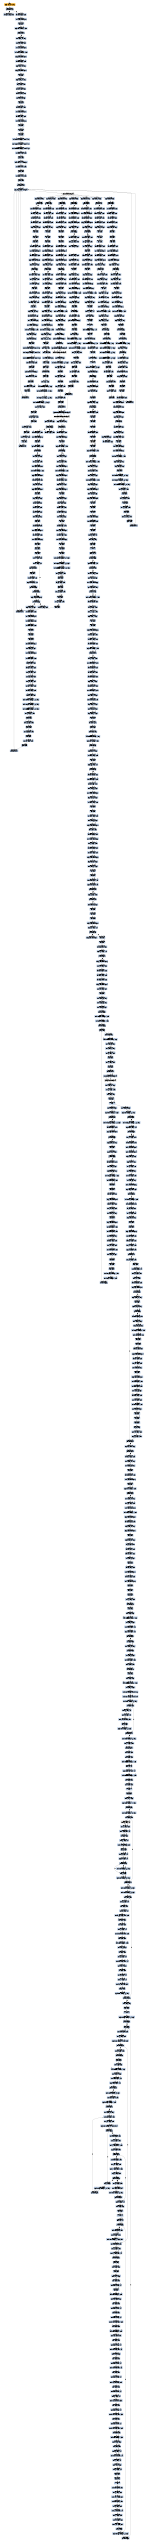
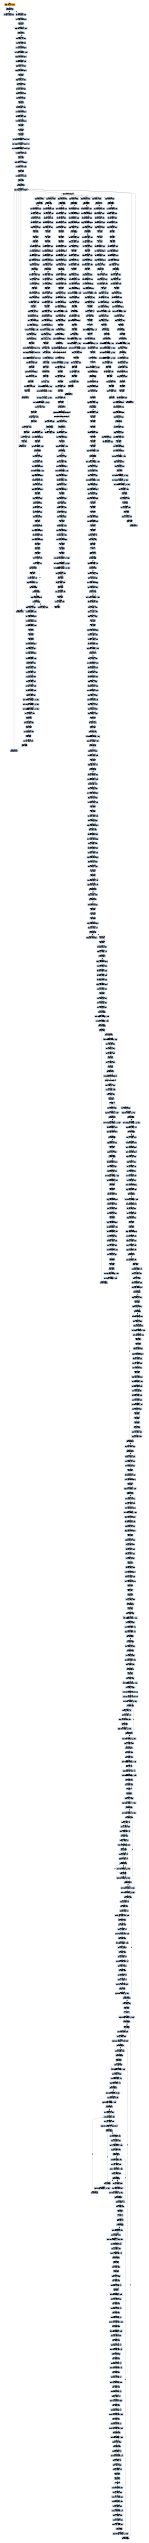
node "0x00403e32 decl %edi": added
